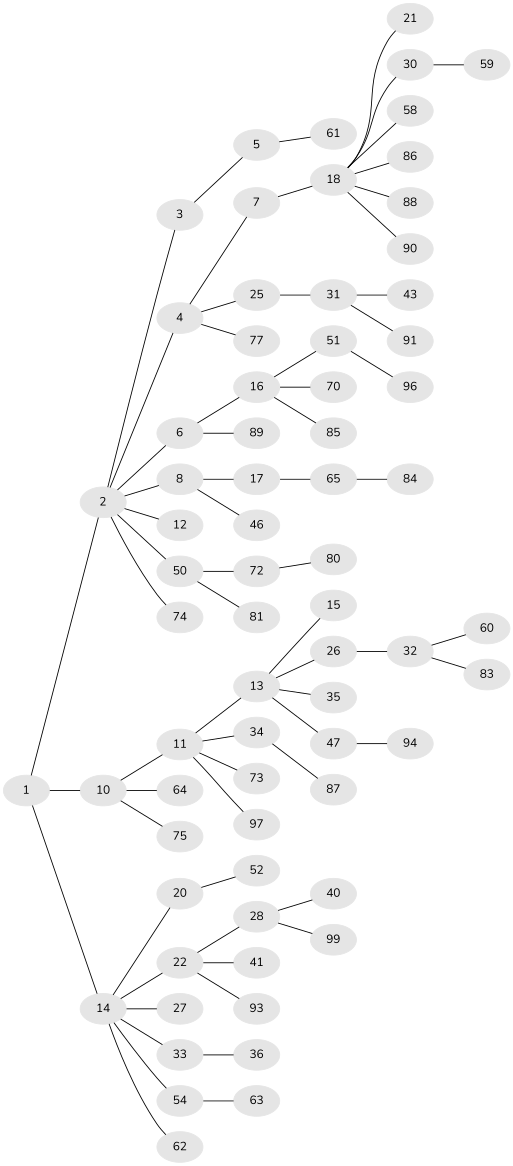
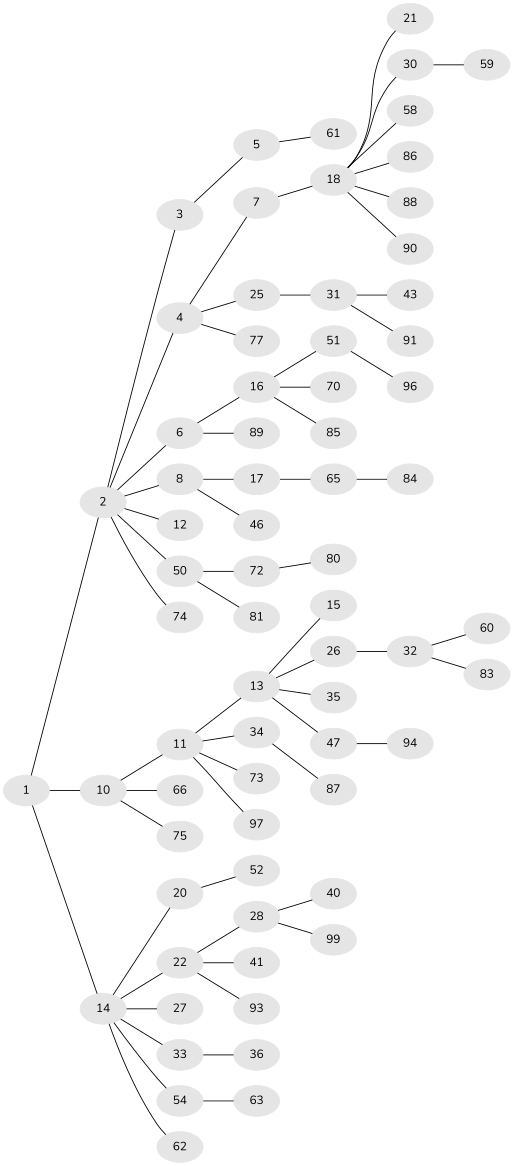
node "64": label "64" -> "66"
